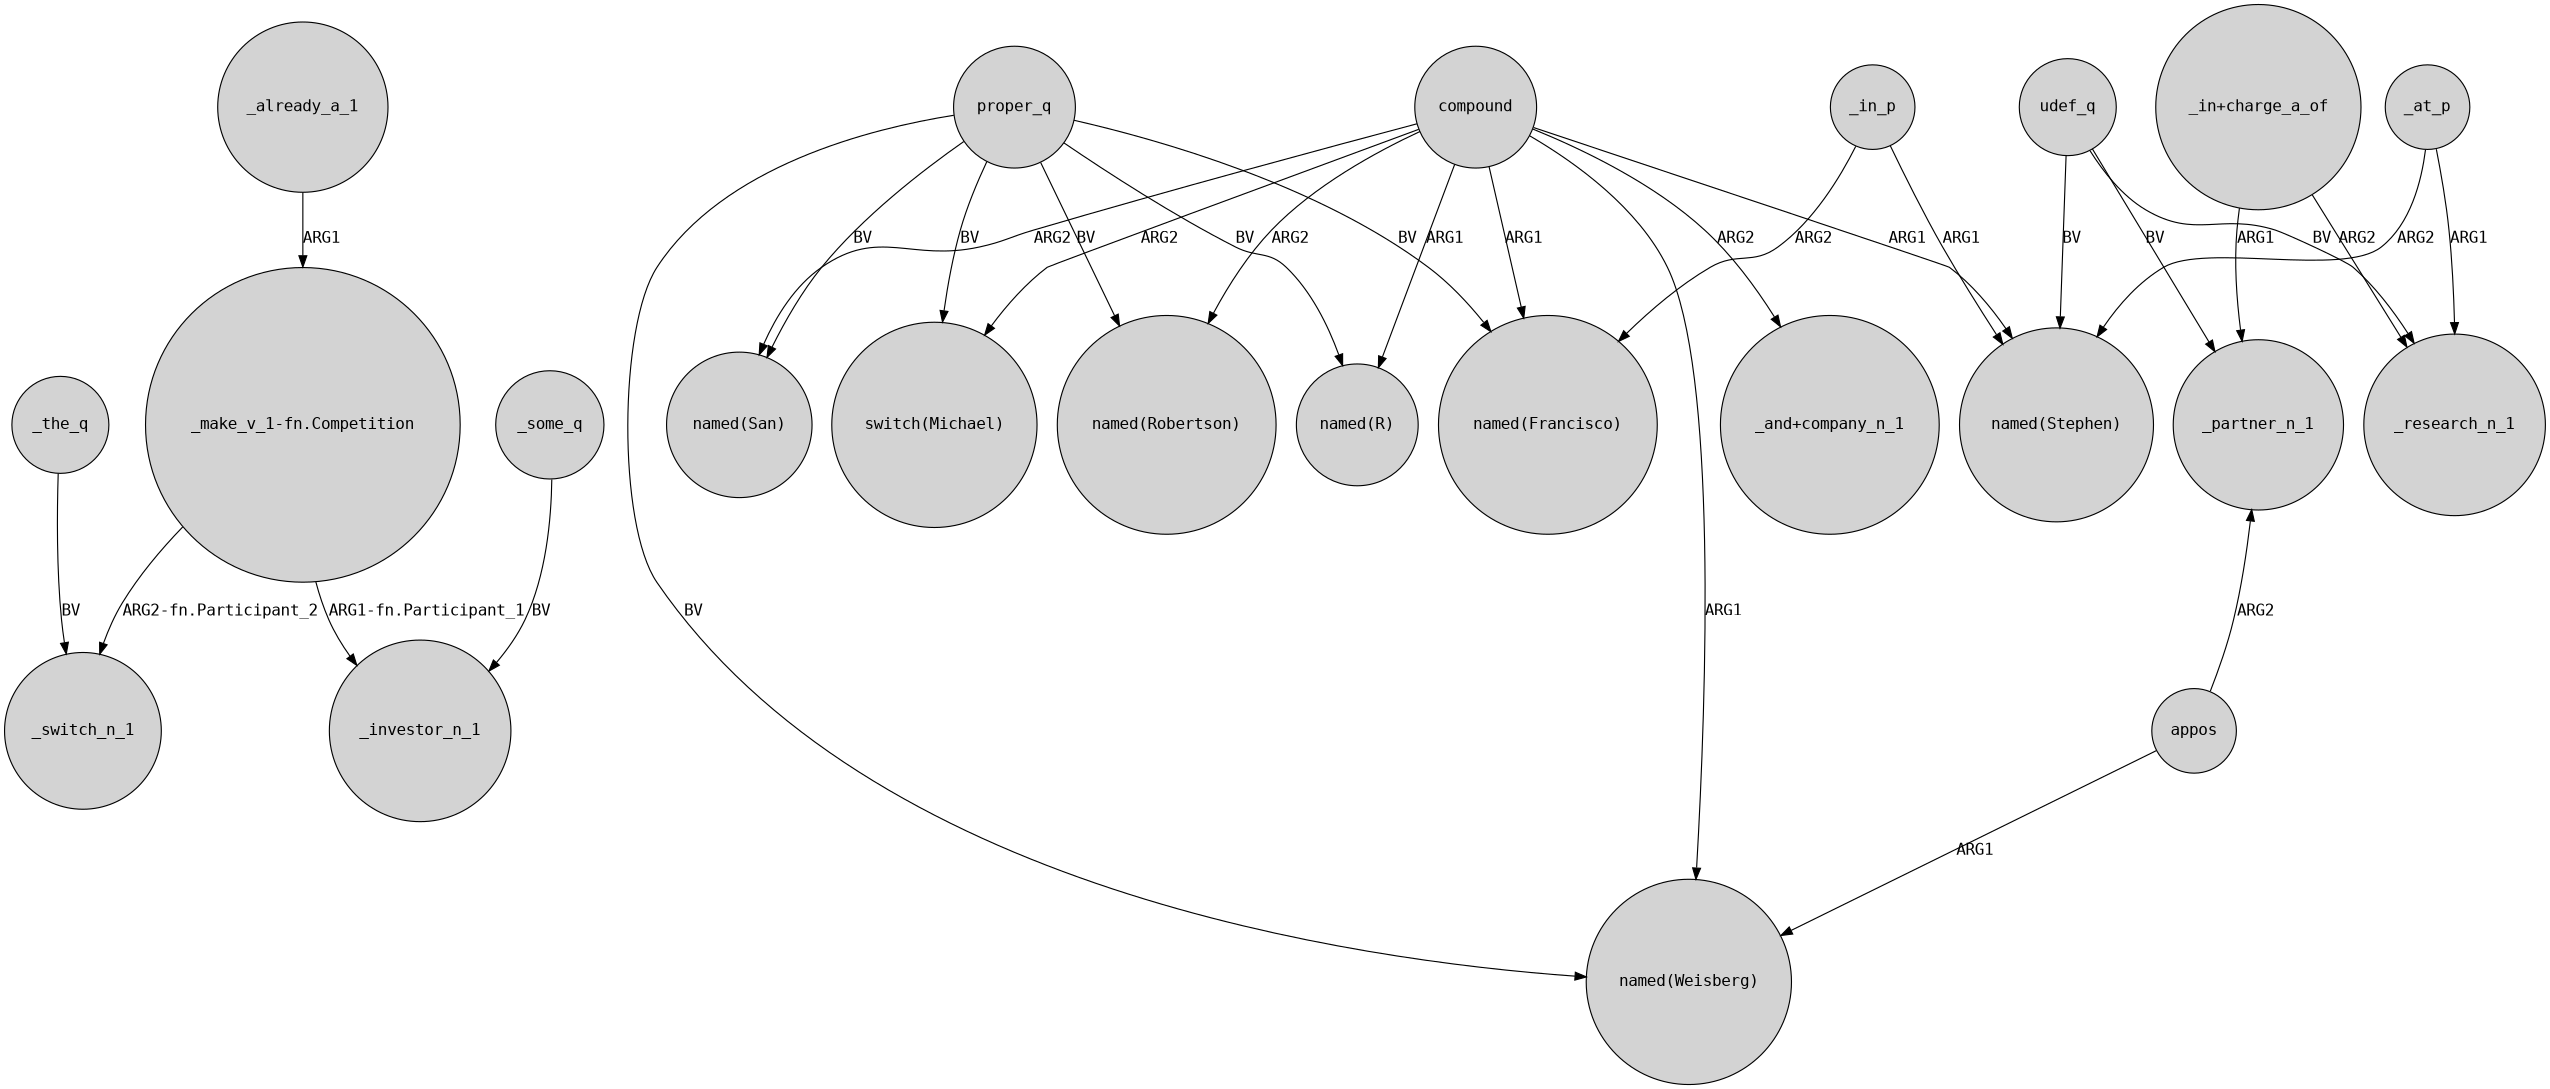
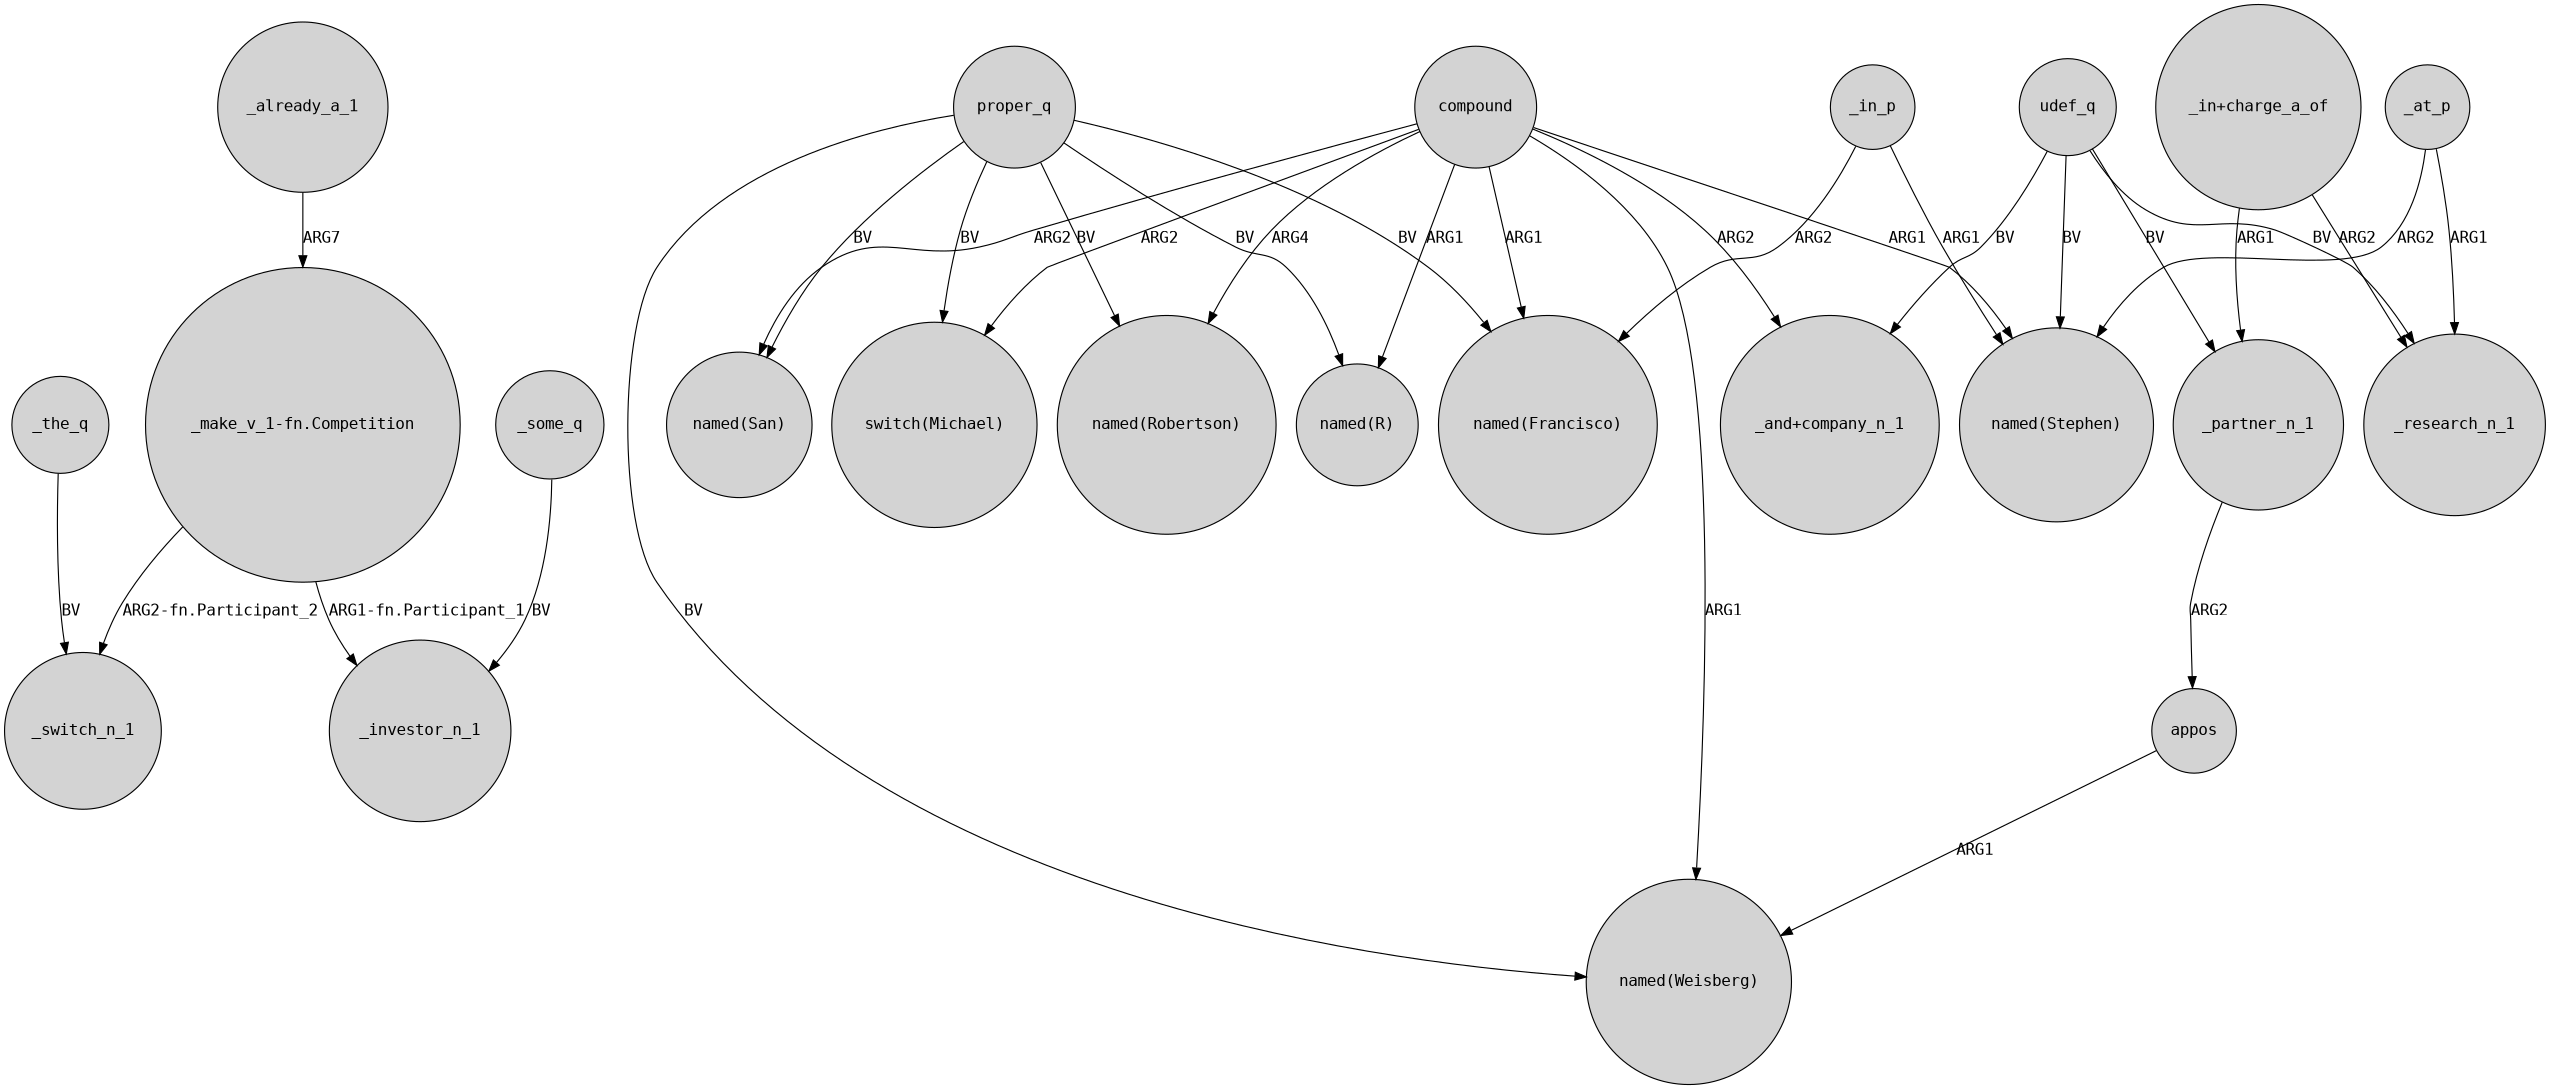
edge "_already_a_1" -> "_make_v_1-fn.Competition": label "ARG1" -> "ARG7"
edge "compound" -> "named(Robertson)": label "ARG2" -> "ARG4"
edge "udef_q" -> "_and+company_n_1": added, label "BV"
edge "appos" -> "_partner_n_1": reversed
